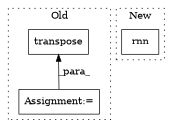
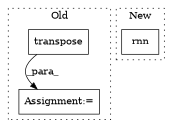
edge "Assignment:=" -> "transpose": reversed
